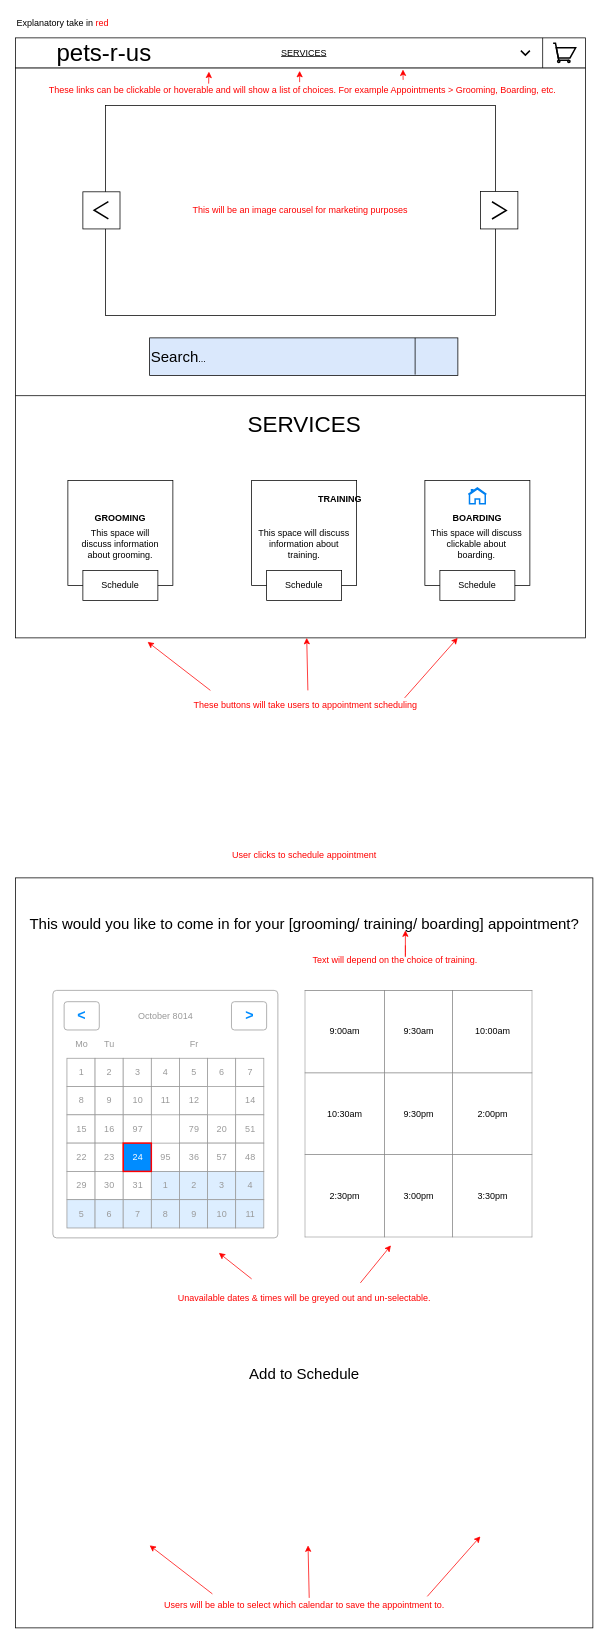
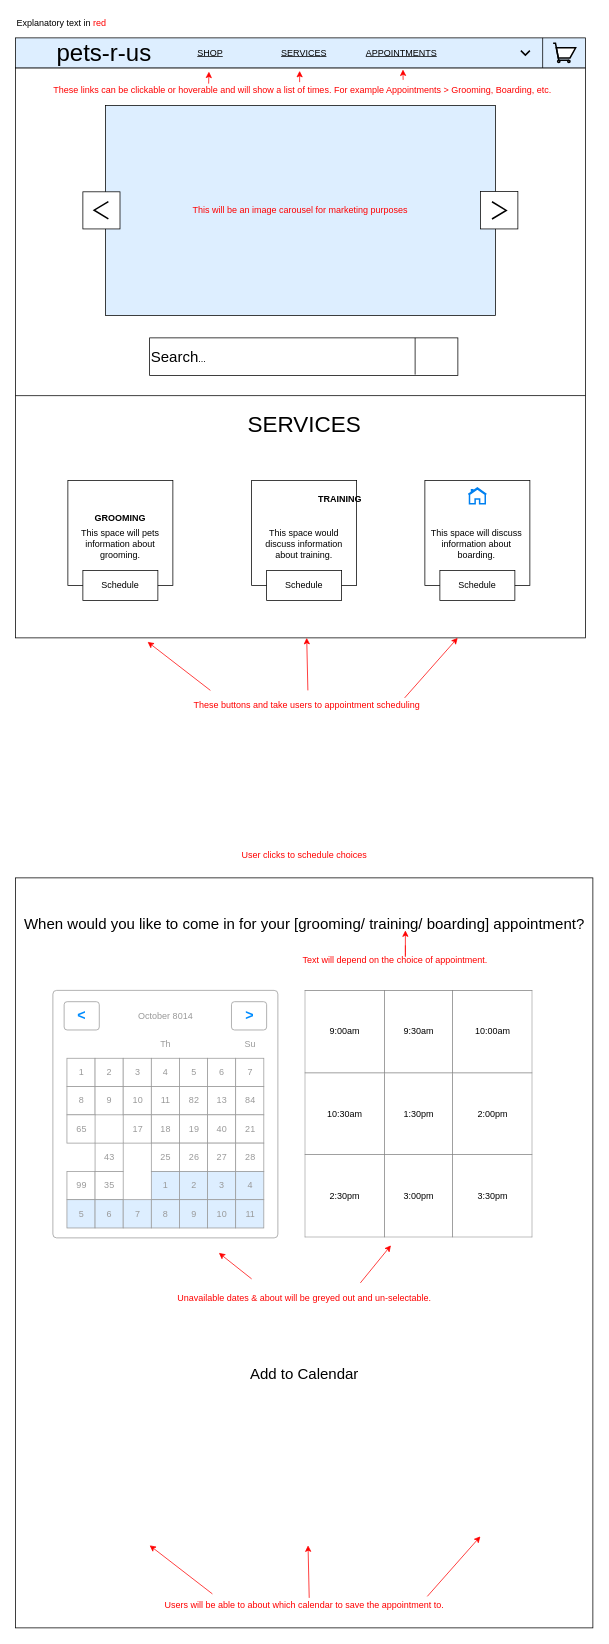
node "Explanatory take in red": label "Explanatory take in red" -> "Explanatory text in red"
node "SHOP": added
node "pets-r-us": fillcolor #ffffff -> #ddeeff
node "APPOINTMENTS": added
node "These links can be clickable or hoverable and will show a list of choices. For example Appointments > Grooming, Boarding, etc.": label "These links can be clickable or hoverable and will show a list of choices. For example Appointments > Grooming, Boarding, etc." -> "These links can be clickable or hoverable and will show a list of times. For example Appointments > Grooming, Boarding, etc."
node "This will be an image carousel for marketing purposes": fillcolor #ffffff -> #ddeeff
node "Search...": fillcolor #dae8fc -> #ffffff
node "BOARDING": removed
node "This space will discuss information about grooming.": label "This space will discuss information about grooming." -> "This space will pets information about grooming."
node "This space will discuss information about training.": label "This space will discuss information about training." -> "This space would discuss information about training."
node "This space will discuss clickable about boarding.": label "This space will discuss clickable about boarding." -> "This space will discuss information about boarding."
node "These buttons will take users to appointment scheduling": label "These buttons will take users to appointment scheduling" -> "These buttons and take users to appointment scheduling"
node "User clicks to schedule appointment": label "User clicks to schedule appointment" -> "User clicks to schedule choices"
node "This would you like to come in for your [grooming/ training/ boarding] appointment?": label "This would you like to come in for your [grooming/ training/ boarding] appointment?" -> "When would you like to come in for your [grooming/ training/ boarding] appointment?"
node "Text will depend on the choice of training.": label "Text will depend on the choice of training." -> "Text will depend on the choice of appointment."
node "9:00am 9:30am 10:00am 10:30am 9:30pm 2:00pm 2:30pm 3:00pm 3:30pm": label "9:00am 9:30am 10:00am 10:30am 9:30pm 2:00pm 2:30pm 3:00pm 3:30pm" -> "9:00am 9:30am 10:00am 10:30am 1:30pm 2:00pm 2:30pm 3:00pm 3:30pm"
node "Mo": removed
node "Tu": removed
node "Th": added
node "Fr": removed
node "Su": added
node "12": label "12" -> "82"
node "13": added
node "14": label "14" -> "84"
node "15": label "15" -> "65"
node "16": removed
node "97": label "97" -> "17"
node "18": added
node "79": label "79" -> "19"
node "20": label "20" -> "40"
node "51": label "51" -> "21"
node "22": removed
node "24": removed
node "23": label "23" -> "43"
node "95": label "95" -> "25"
node "36": label "36" -> "26"
node "57": label "57" -> "27"
node "48": label "48" -> "28"
node "29": label "29" -> "99"
node "30": label "30" -> "35"
node "31": removed
node "Unavailable dates & times will be greyed out and un-selectable.": label "Unavailable dates & times will be greyed out and un-selectable." -> "Unavailable dates & about will be greyed out and un-selectable."
node "Add to Schedule": label "Add to Schedule" -> "Add to Calendar"
node "Users will be able to select which calendar to save the appointment to.": label "Users will be able to select which calendar to save the appointment to." -> "Users will be able to about which calendar to save the appointment to."
